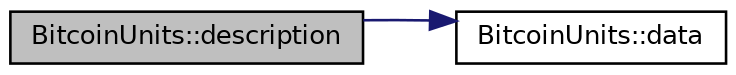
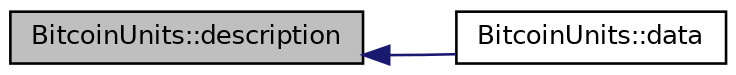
edge "BitcoinUnits::description" -> "BitcoinUnits::data": reversed
